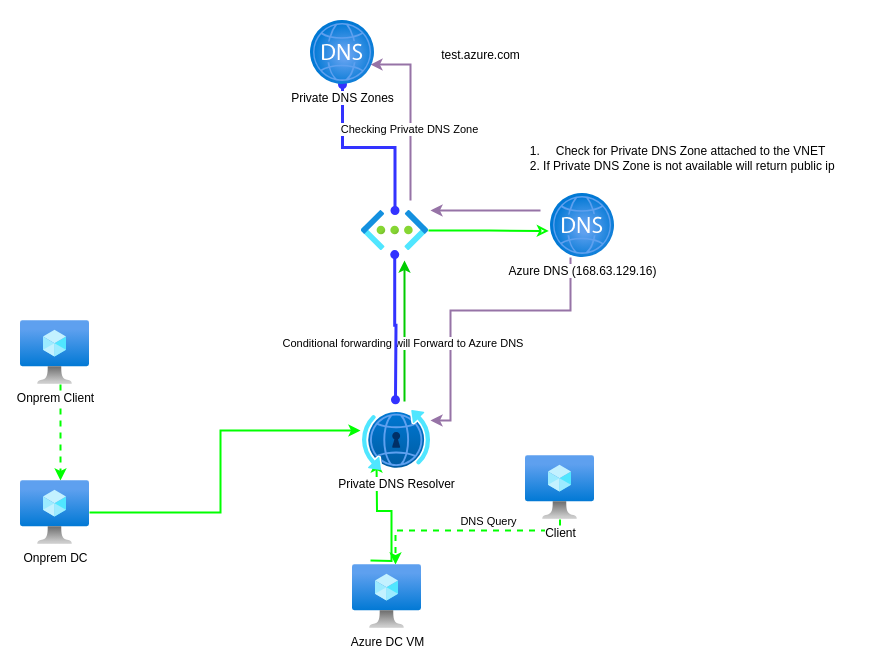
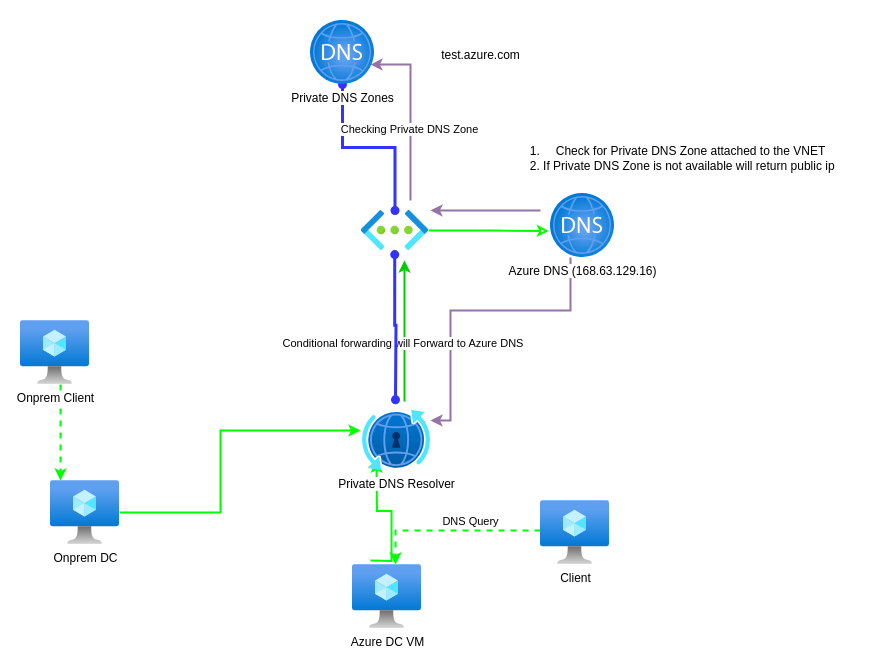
node "Client": moved (560, 488) -> (575, 533)
node "Onprem DC": moved (55, 513) -> (85, 513)
